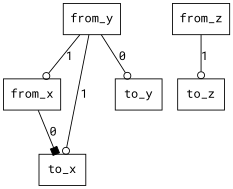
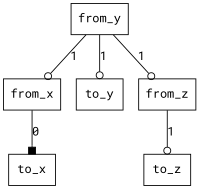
edge "from_y" -> "to_y": label "0" -> "1"
edge "from_y" -> "to_x": now "from_y" -> "from_z"
